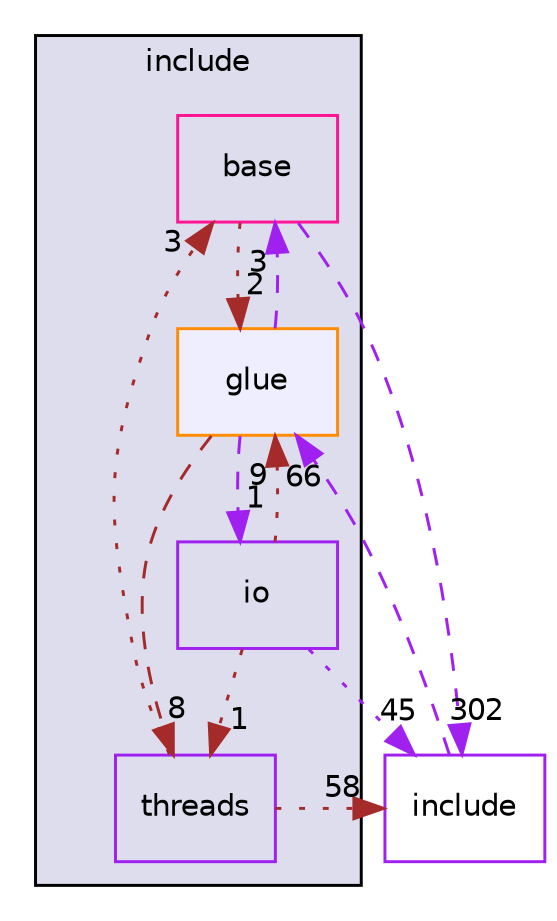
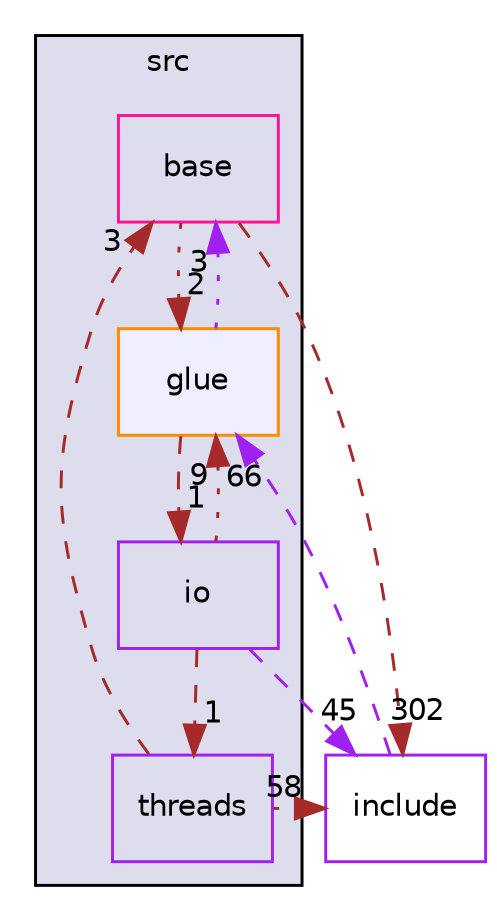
cluster "include": label "include" -> "src"
edge "glue" -> "base": style dashed -> dotted
edge "base" -> "include": color purple -> brown
edge "glue" -> "io": color purple -> brown
edge "threads" -> "base": style dotted -> dashed
edge "glue" -> "threads": removed
edge "io" -> "include": style dotted -> dashed
edge "io" -> "threads": style dotted -> dashed
